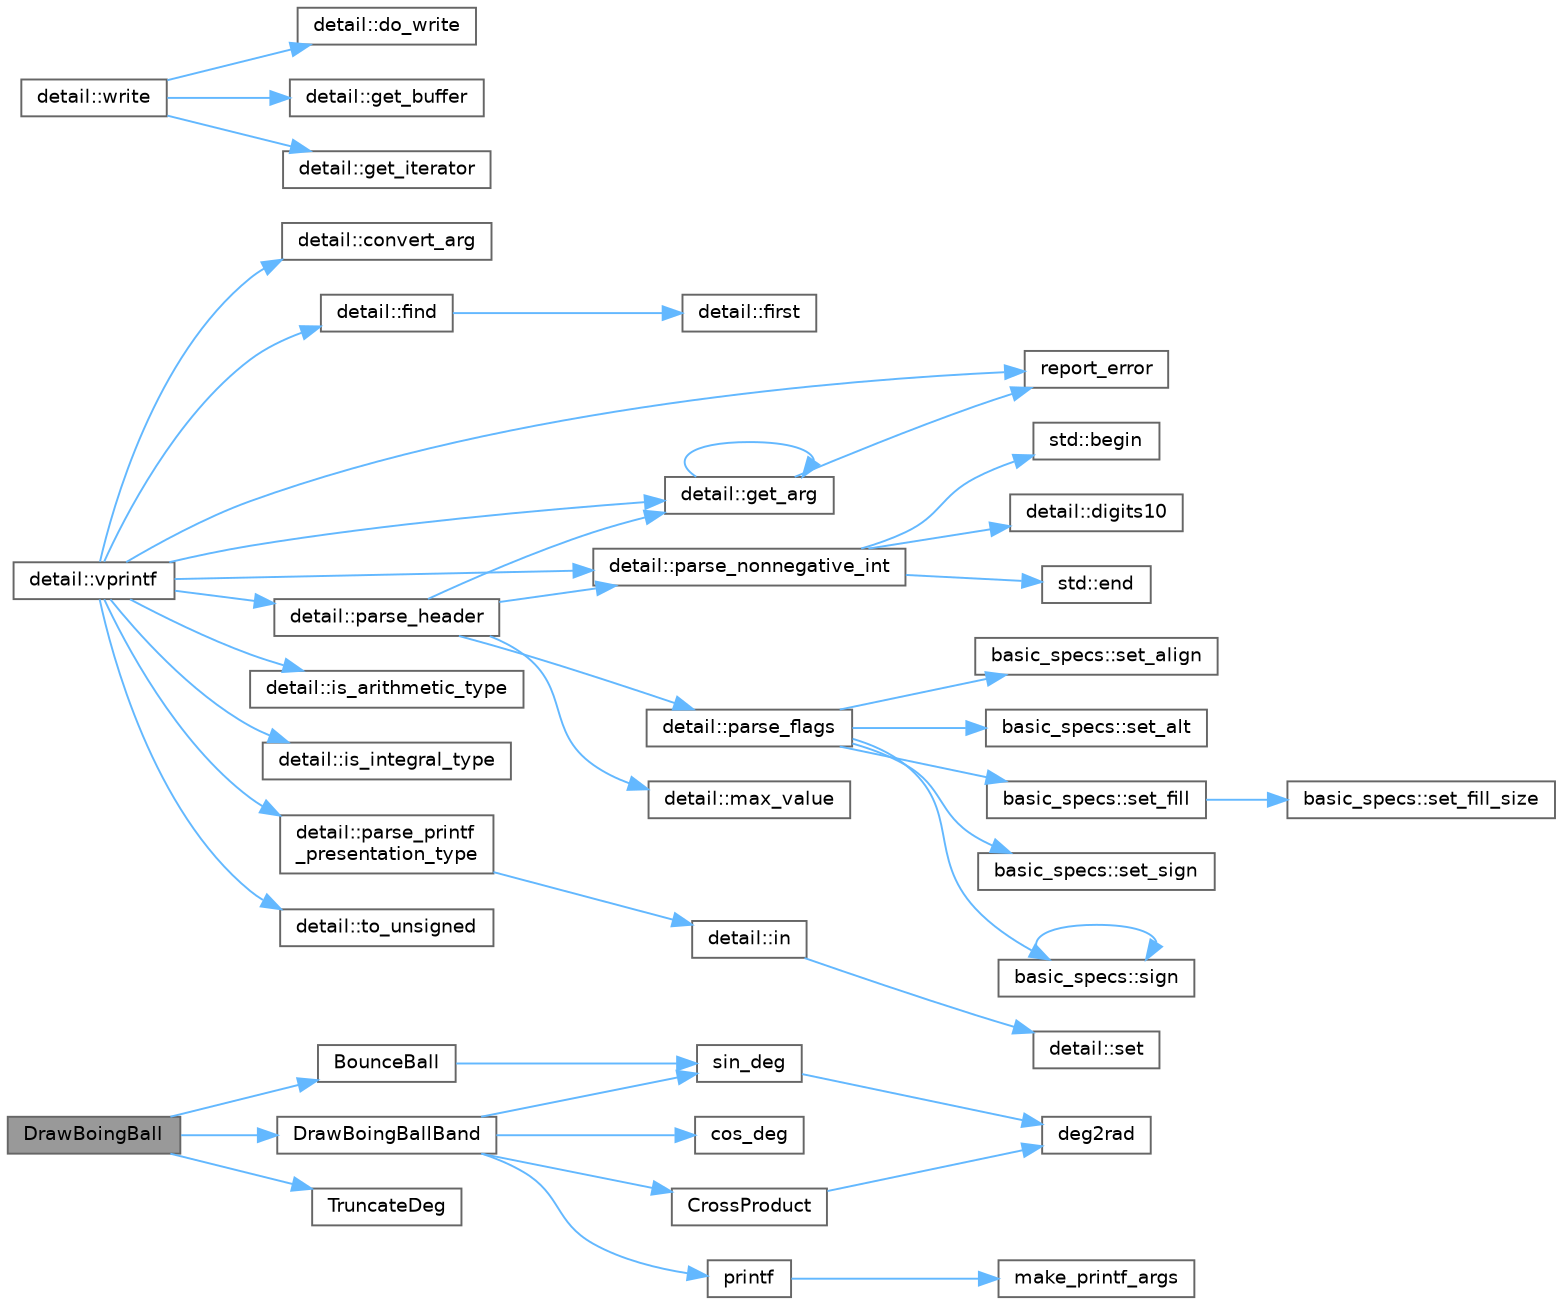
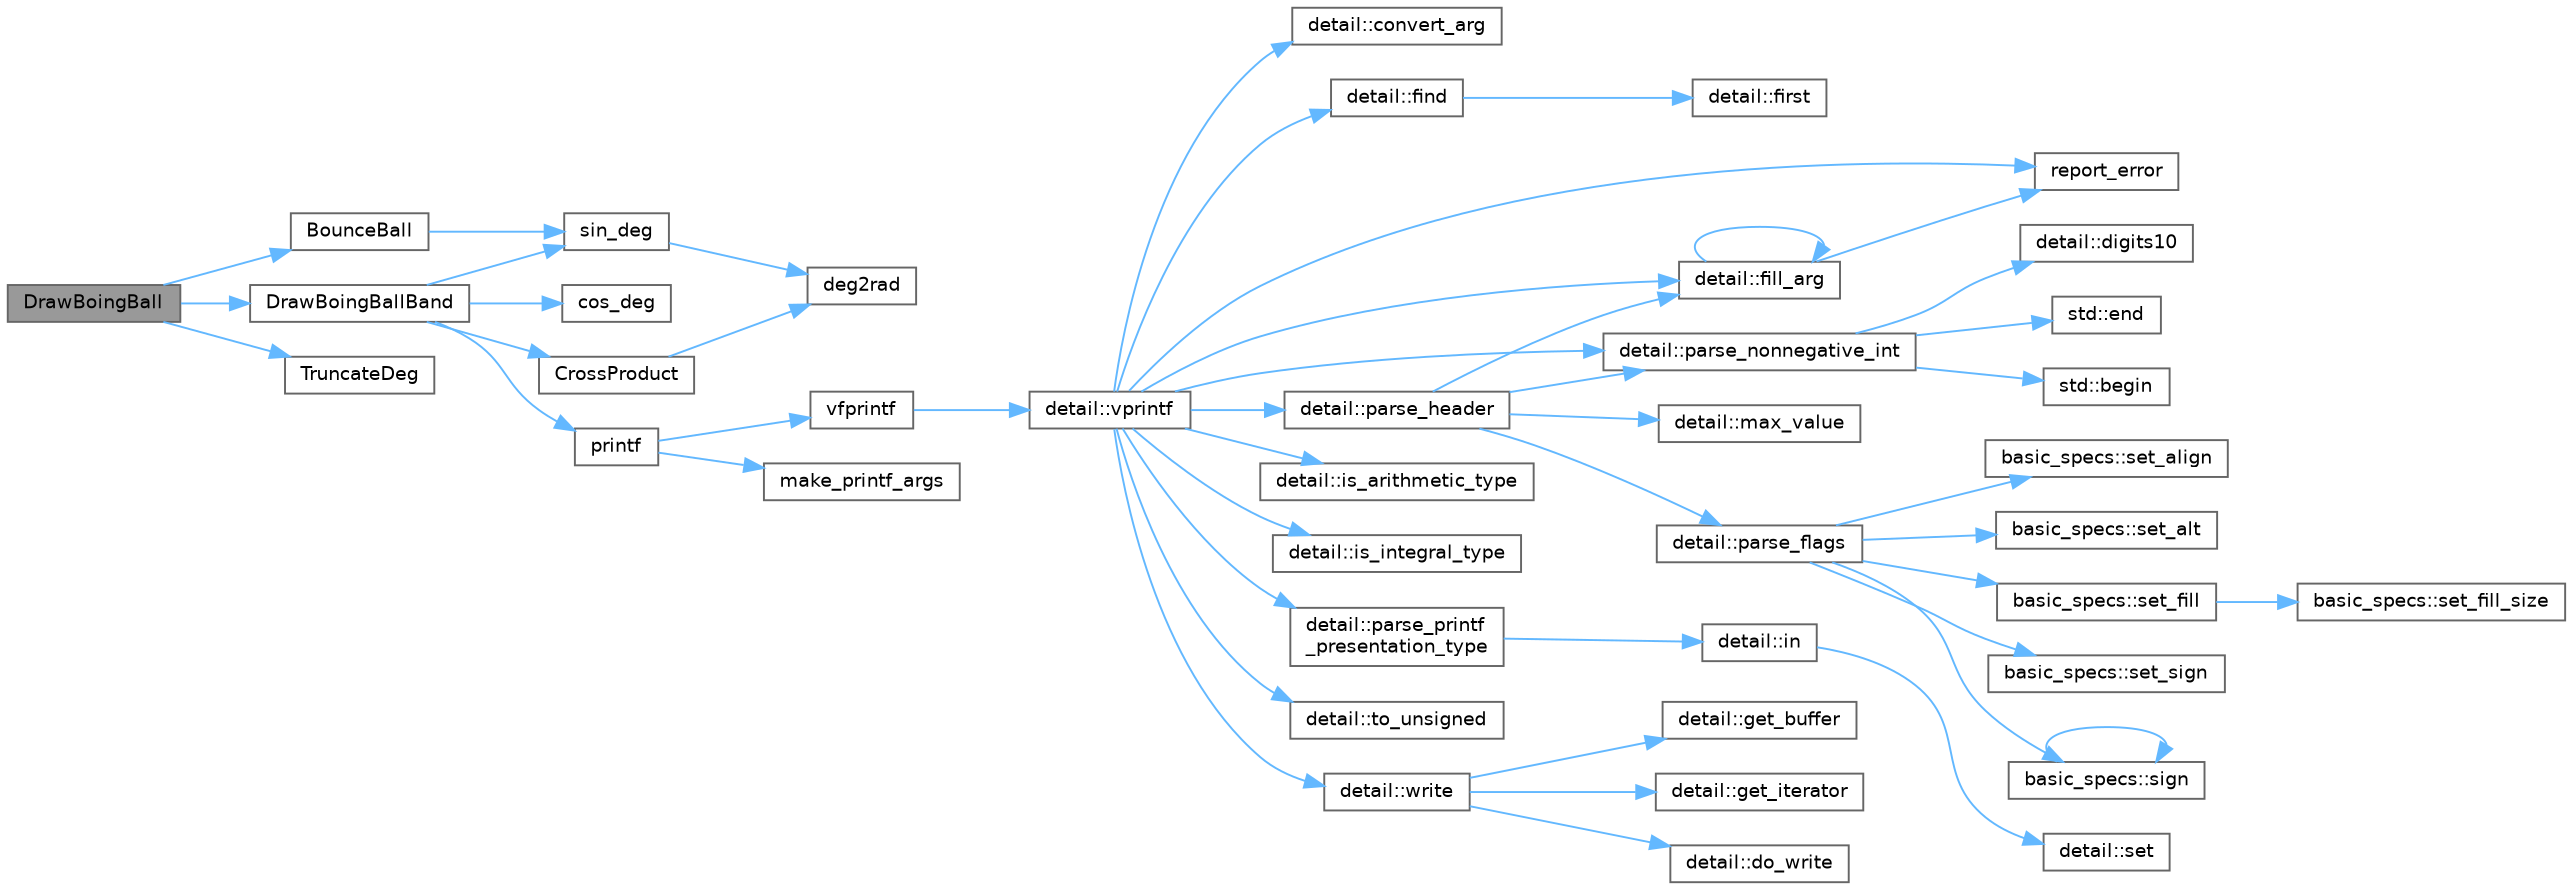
node "vfprintf": added
node "detail::get_arg": label "detail::get_arg" -> "detail::fill_arg"
edge "detail::vprintf" -> "detail::write": added
